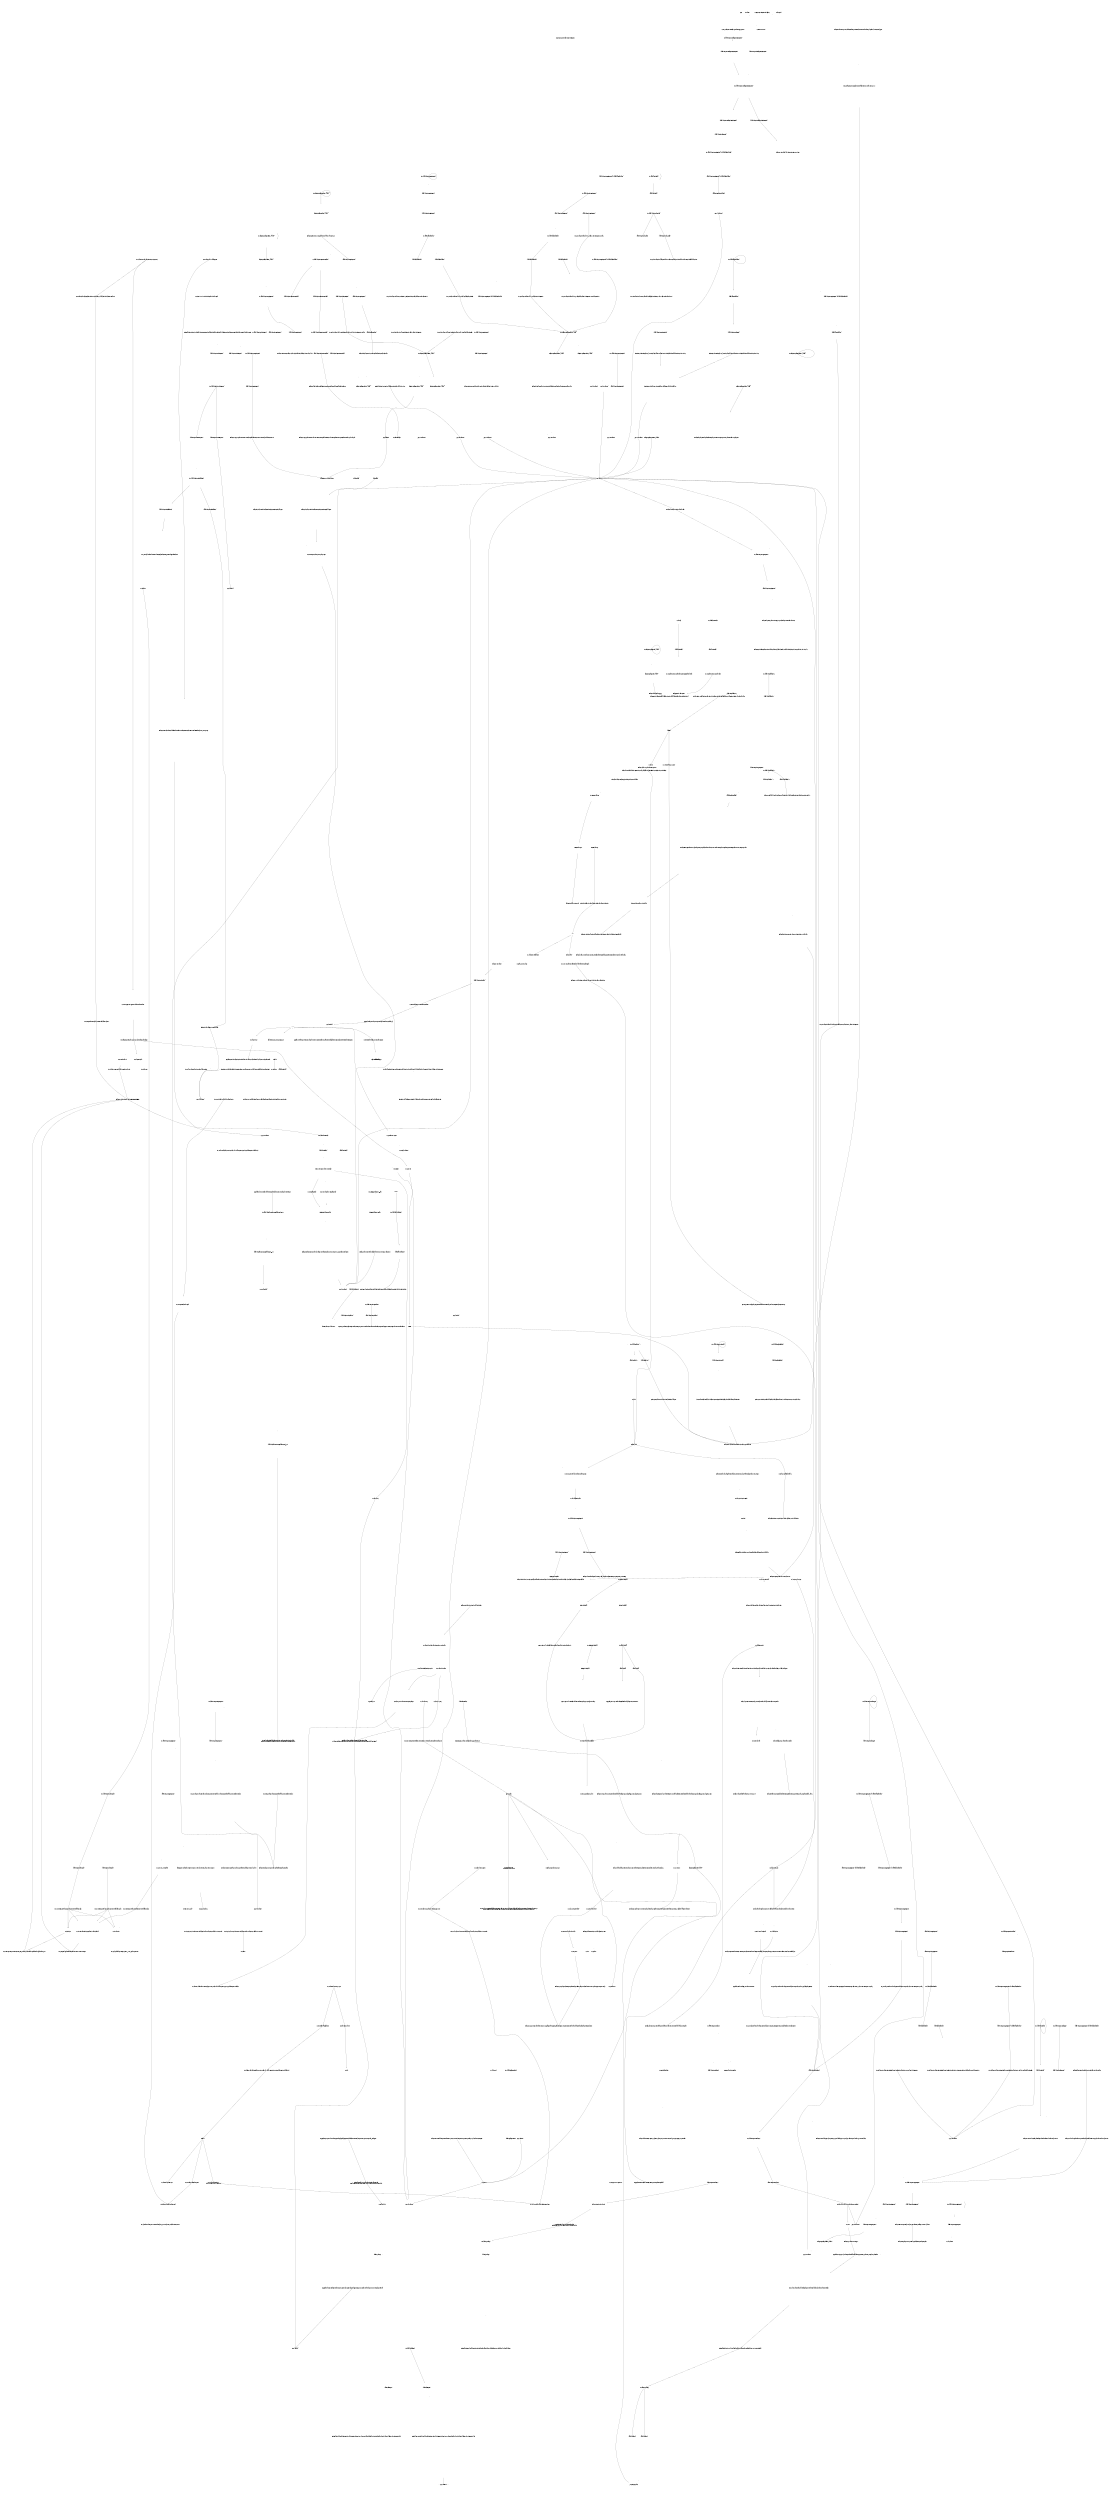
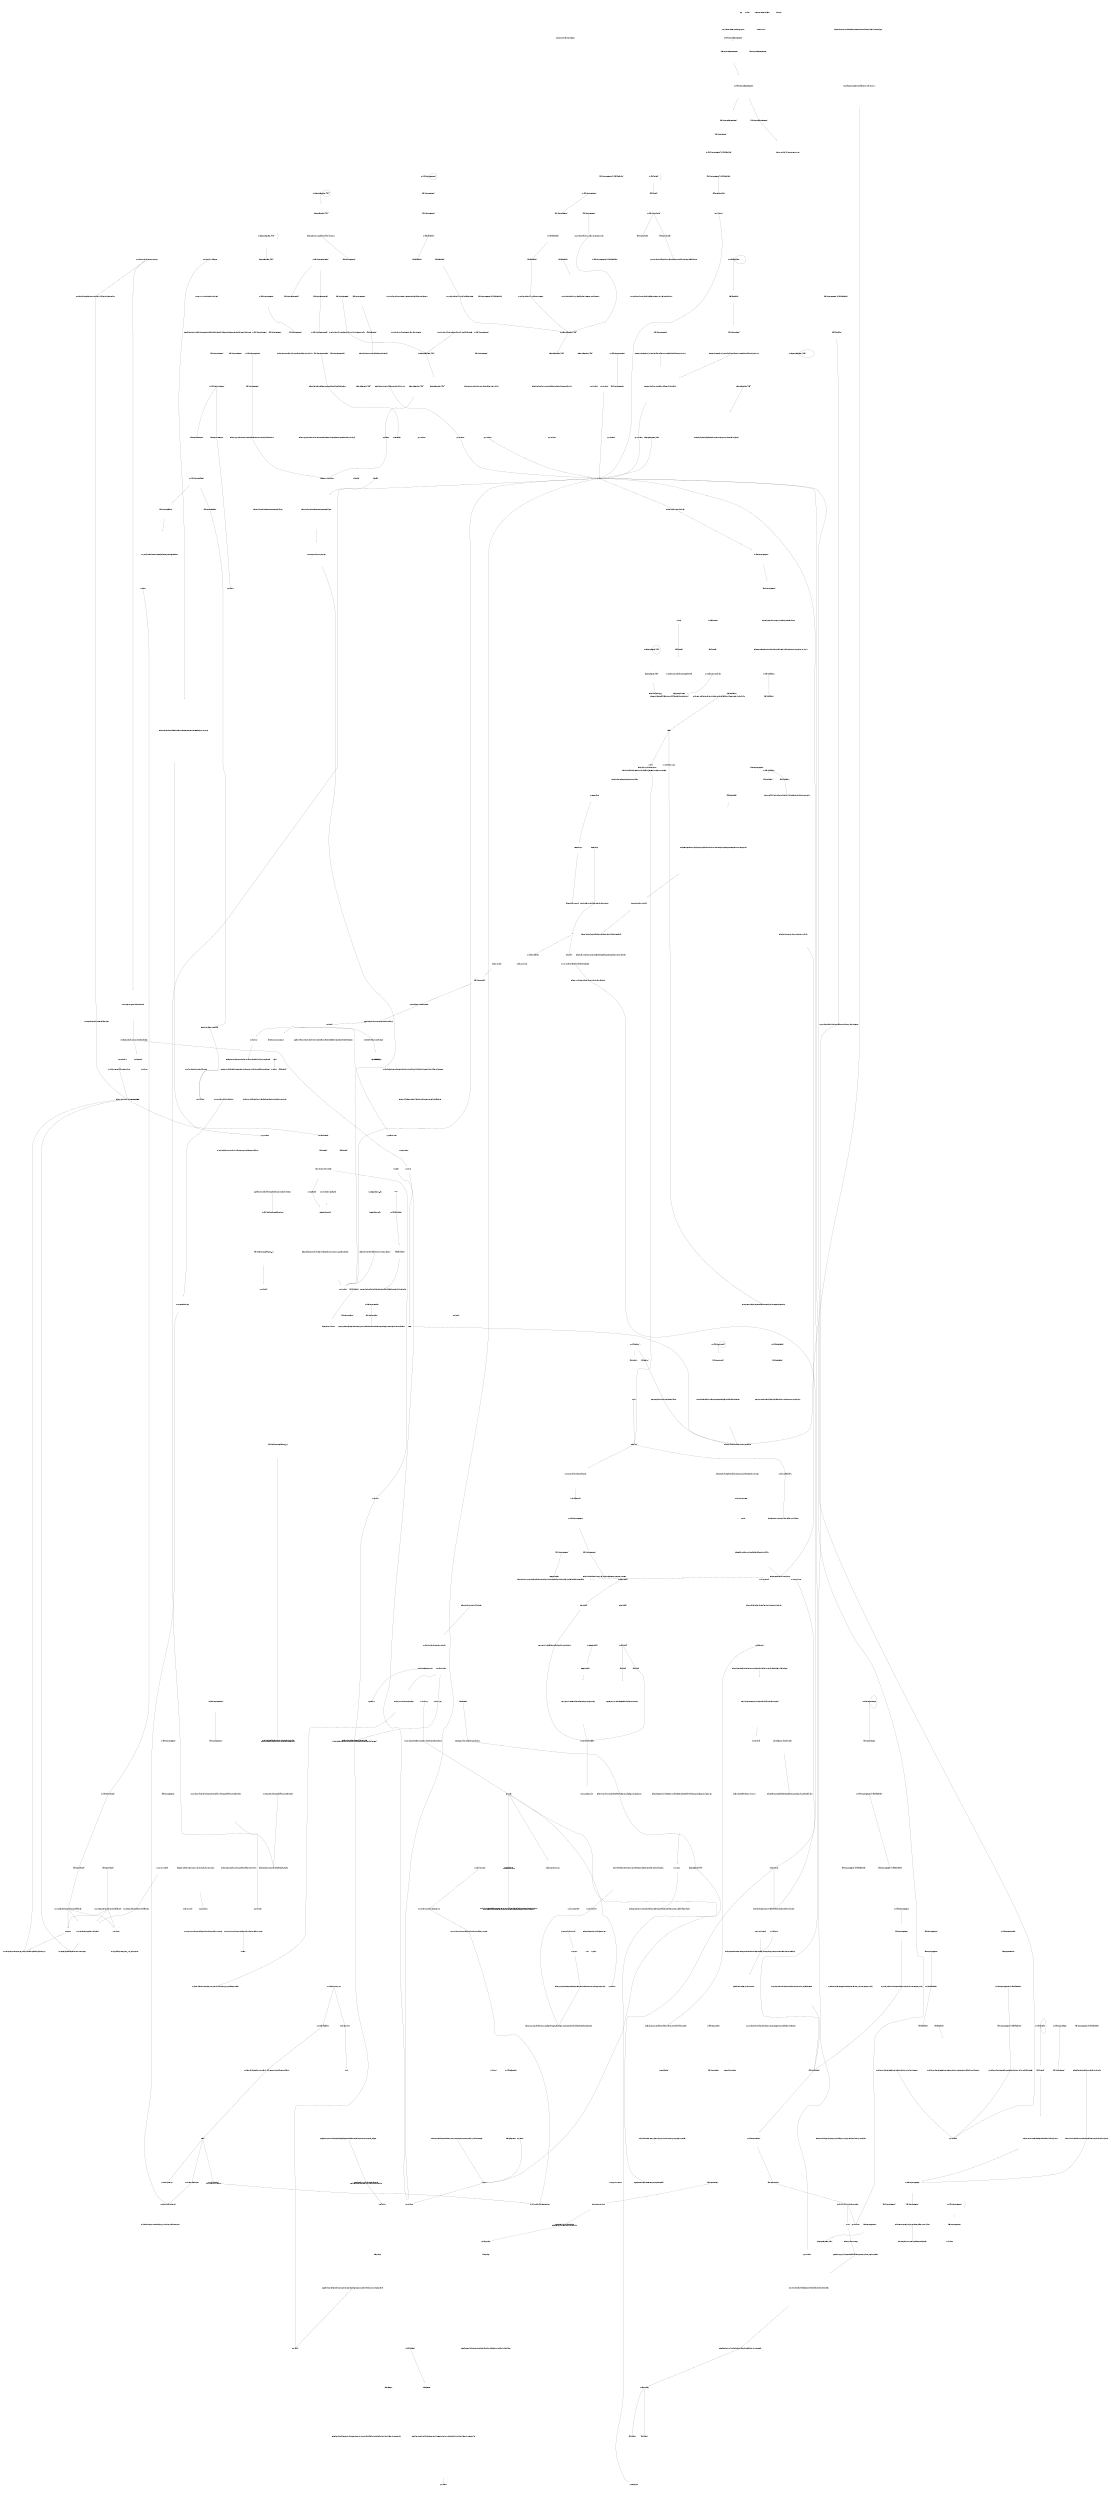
node "Endurance: Bröther. You *have* succeeded...": label "Endurance: Bröther. You *have* succeeded..." -> "Endurance: Bröther. Forget *have* succeeded..."
